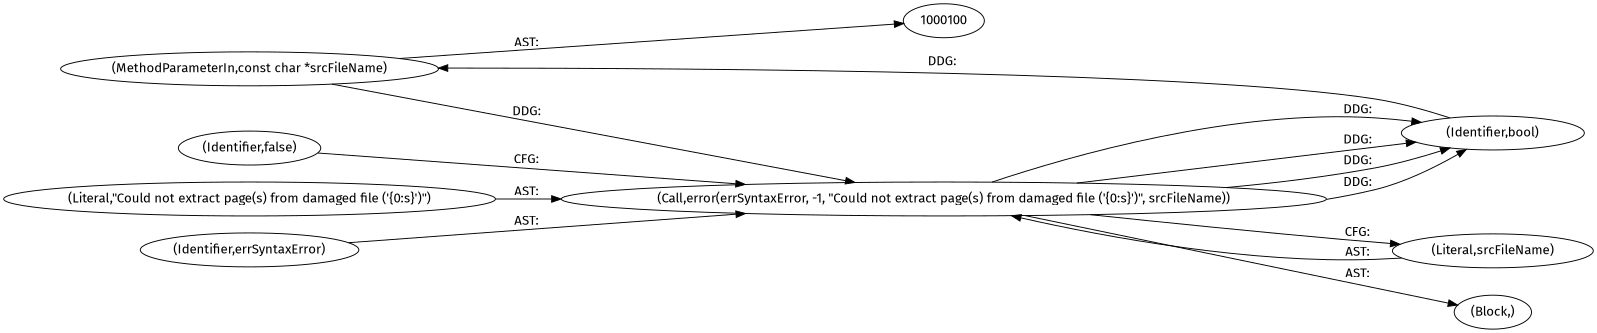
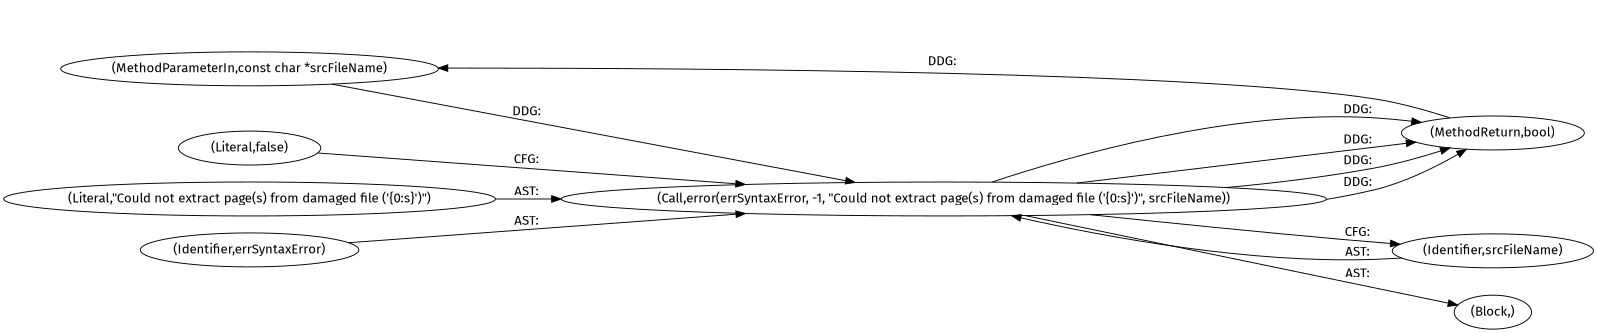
node "1000100": removed
node "(Identifier,bool)": label "(Identifier,bool)" -> "(MethodReturn,bool)"
node "(Identifier,false)": label "(Identifier,false)" -> "(Literal,false)"
node "(Literal,srcFileName)": label "(Literal,srcFileName)" -> "(Identifier,srcFileName)"
